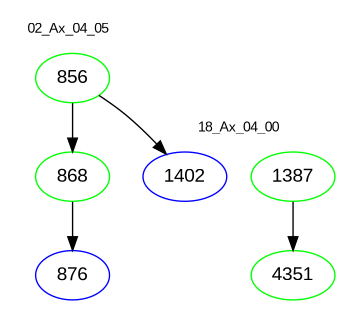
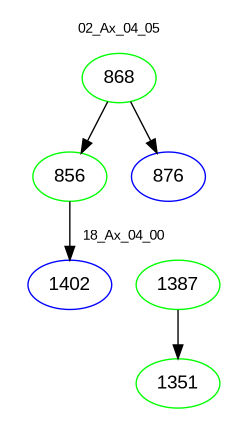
edge "856" -> "868": reversed
node "4351": label "4351" -> "1351"
